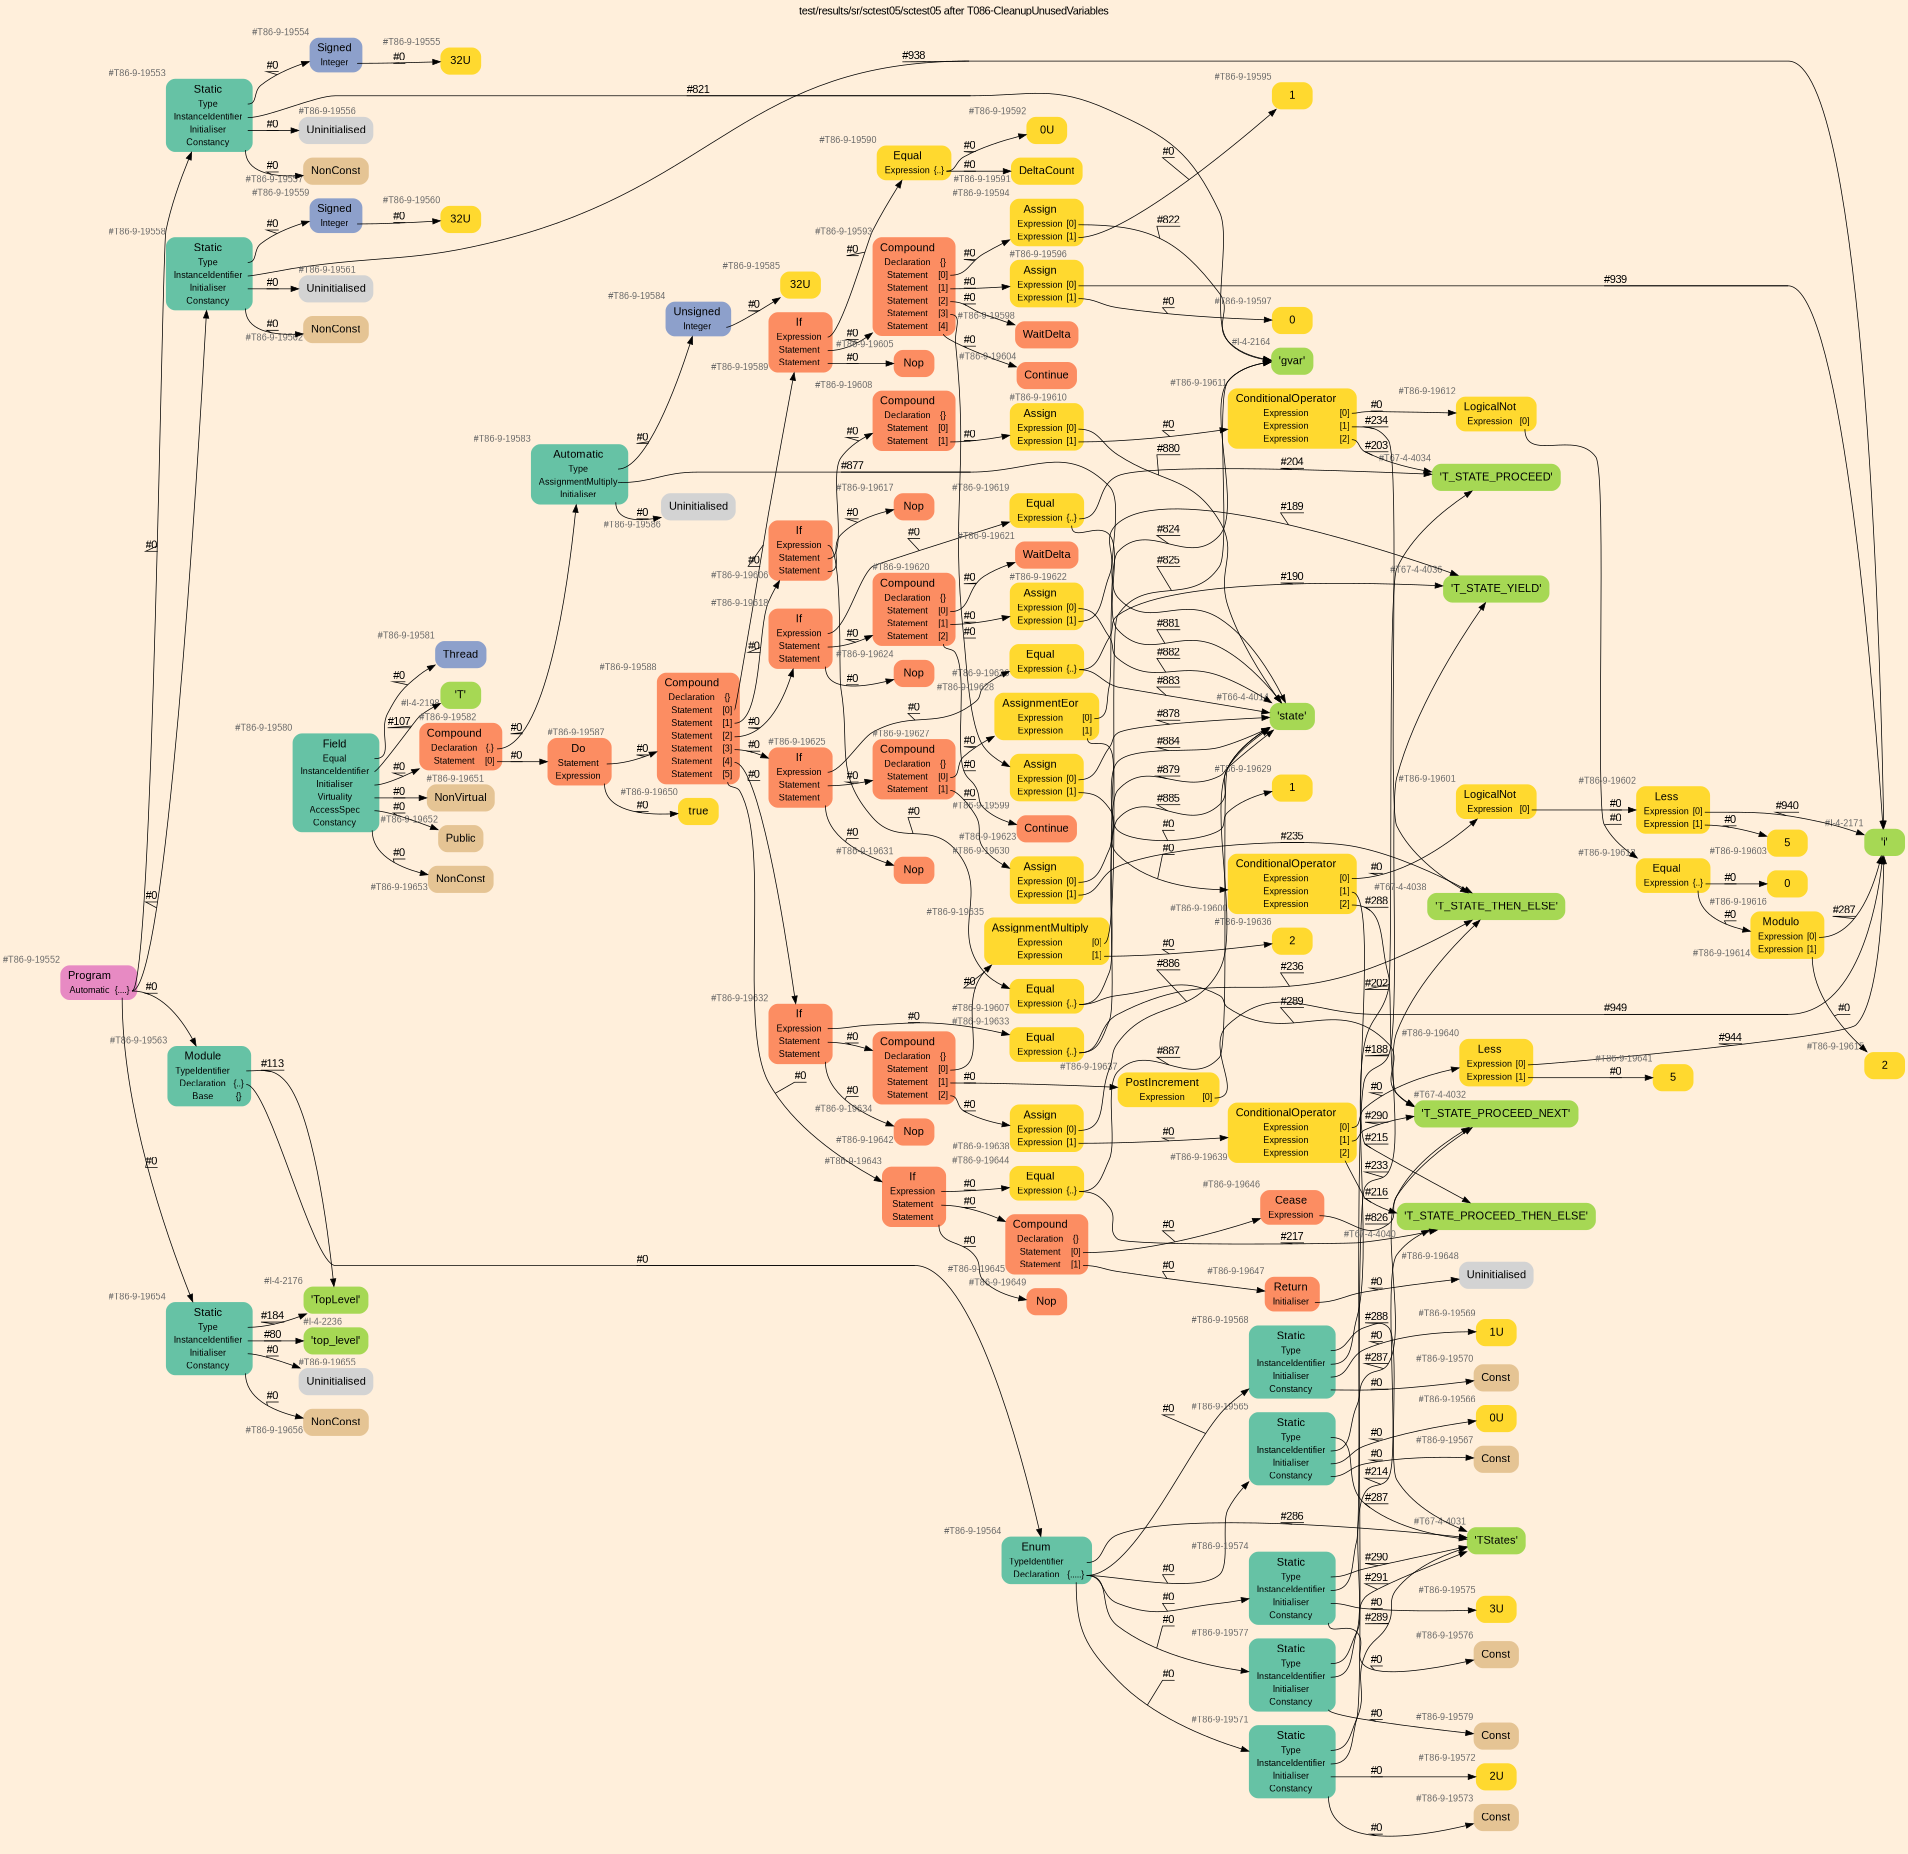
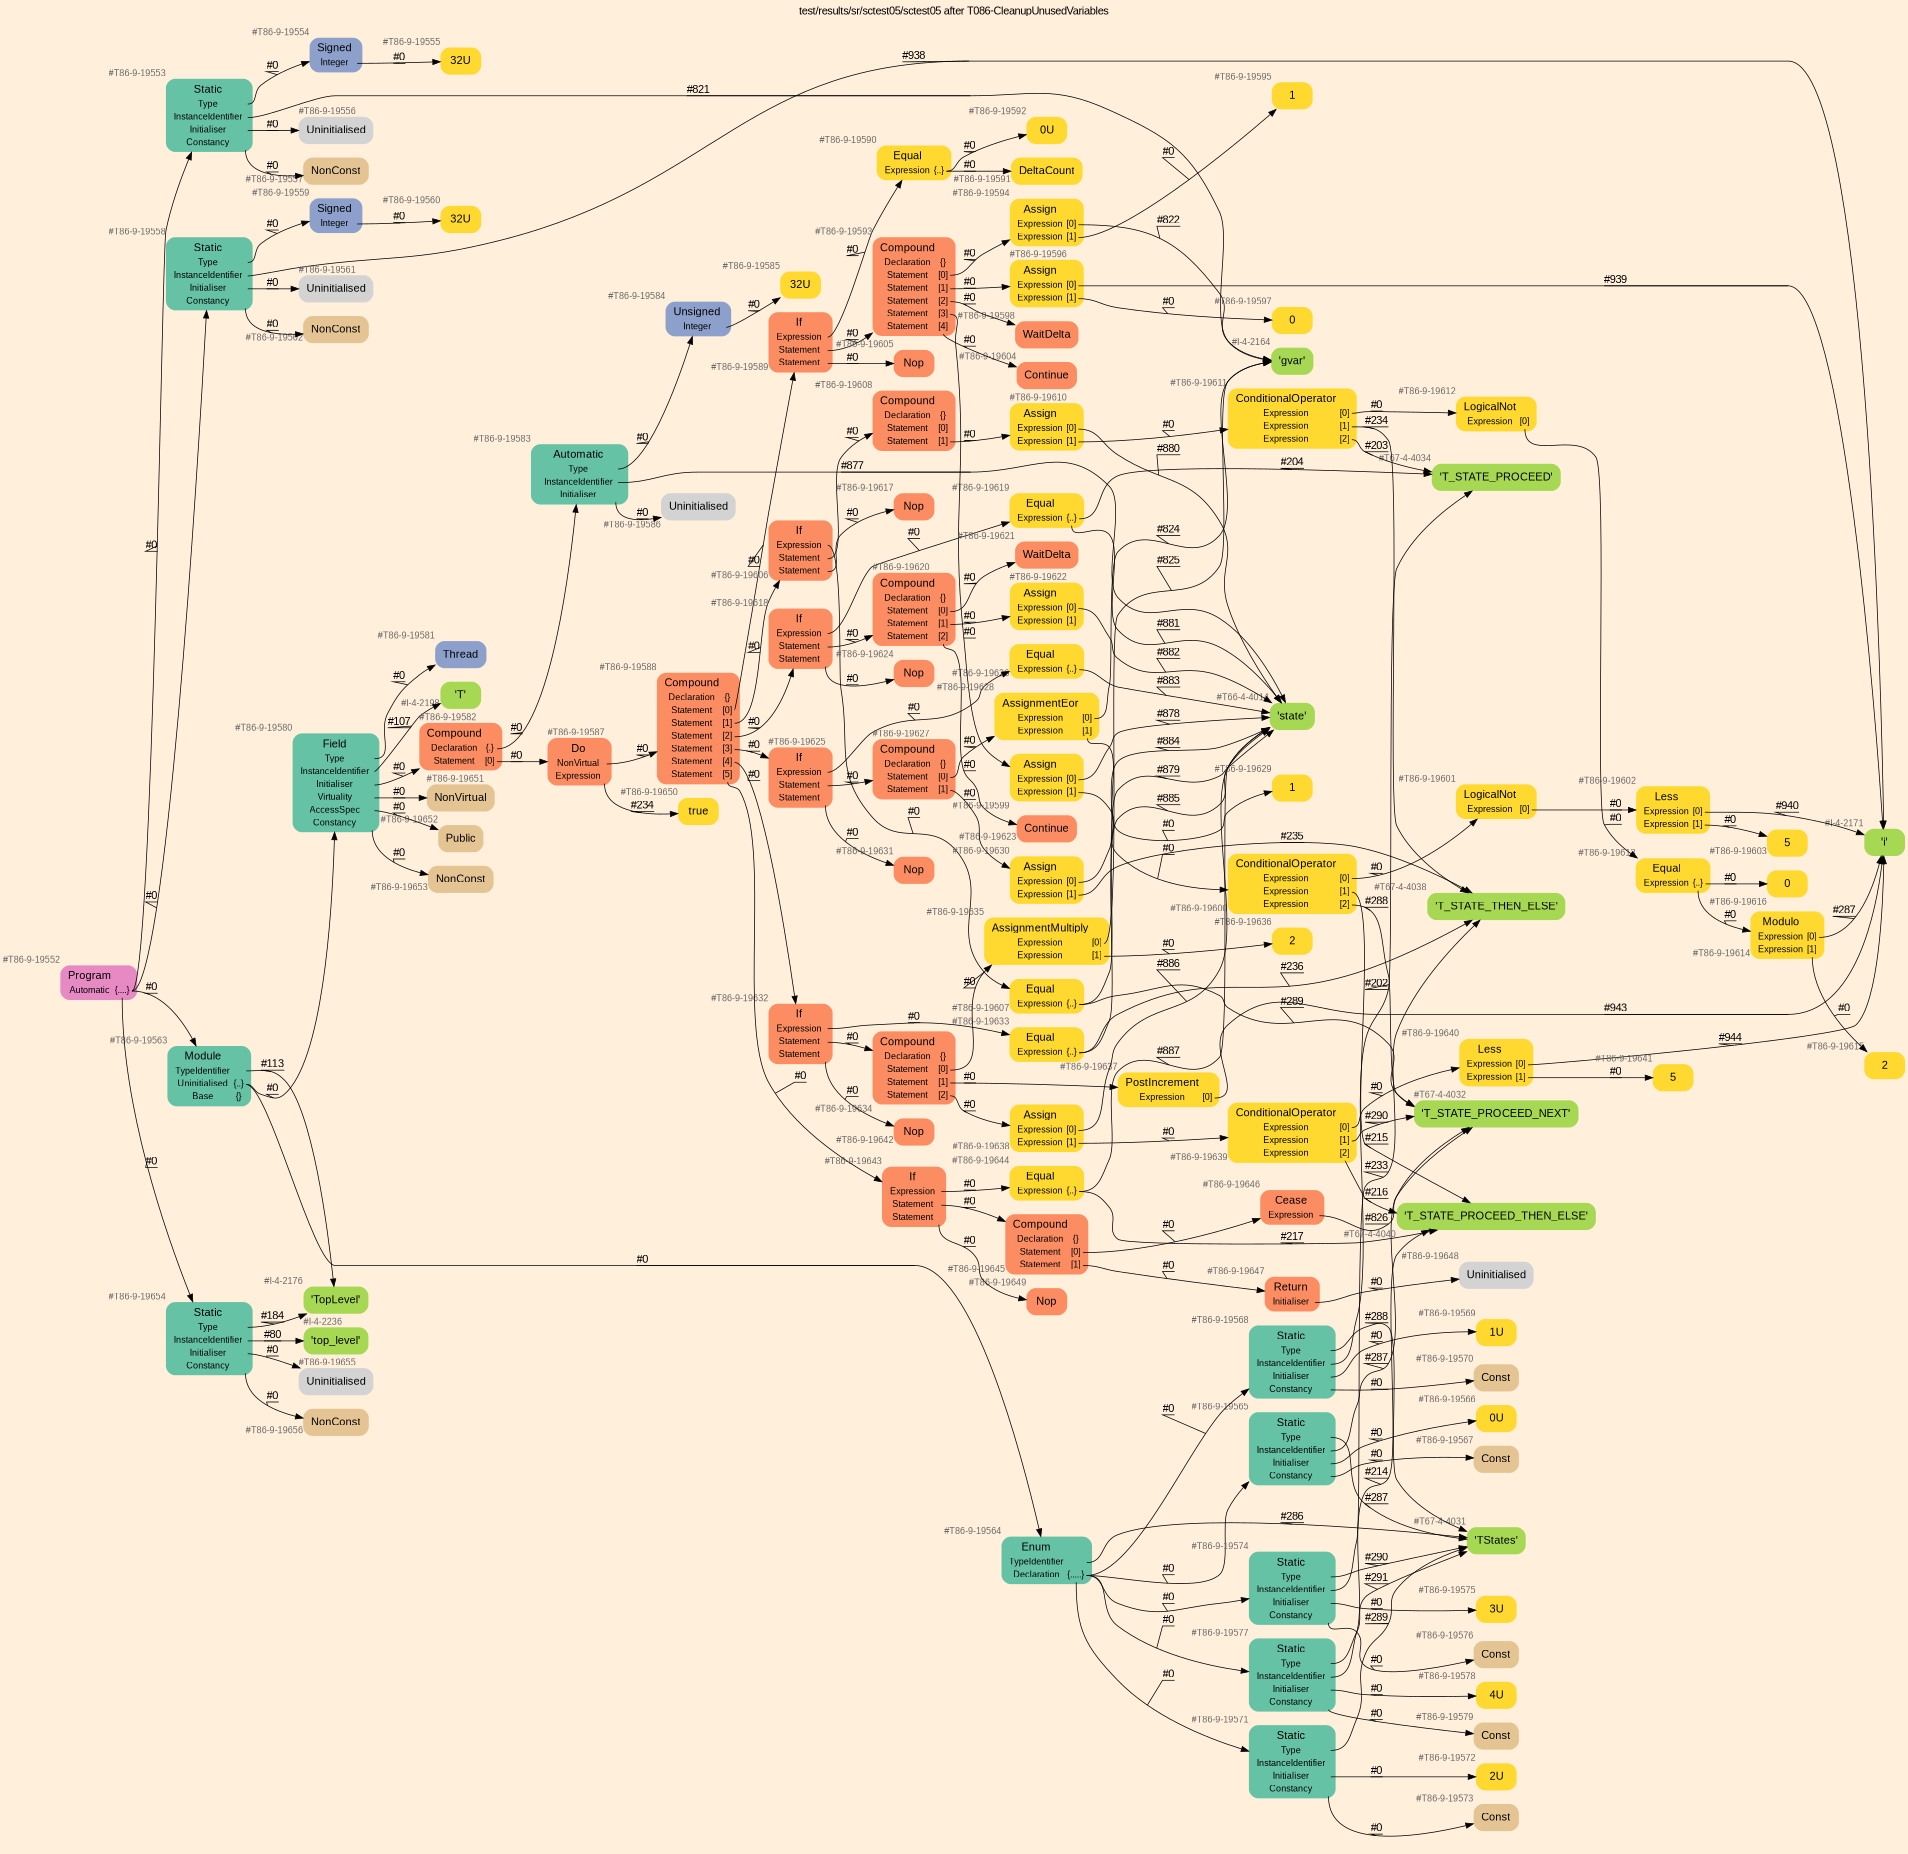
node "Automatic": text "AssignmentMultiply" -> "InstanceIdentifier"
node "'T_STATE_YIELD'": removed
node "Field": text "Equal" -> "Type"
node "Do": text "Statement" -> "NonVirtual"
edge "Do" -> "true": label "#0" -> "#234"
edge "Module" -> "Field": added, label "#0"
edge "PostIncrement" -> "'i'": label "#949" -> "#943"
node "Module": text "Declaration" -> "Uninitialised"
node "4U": added
